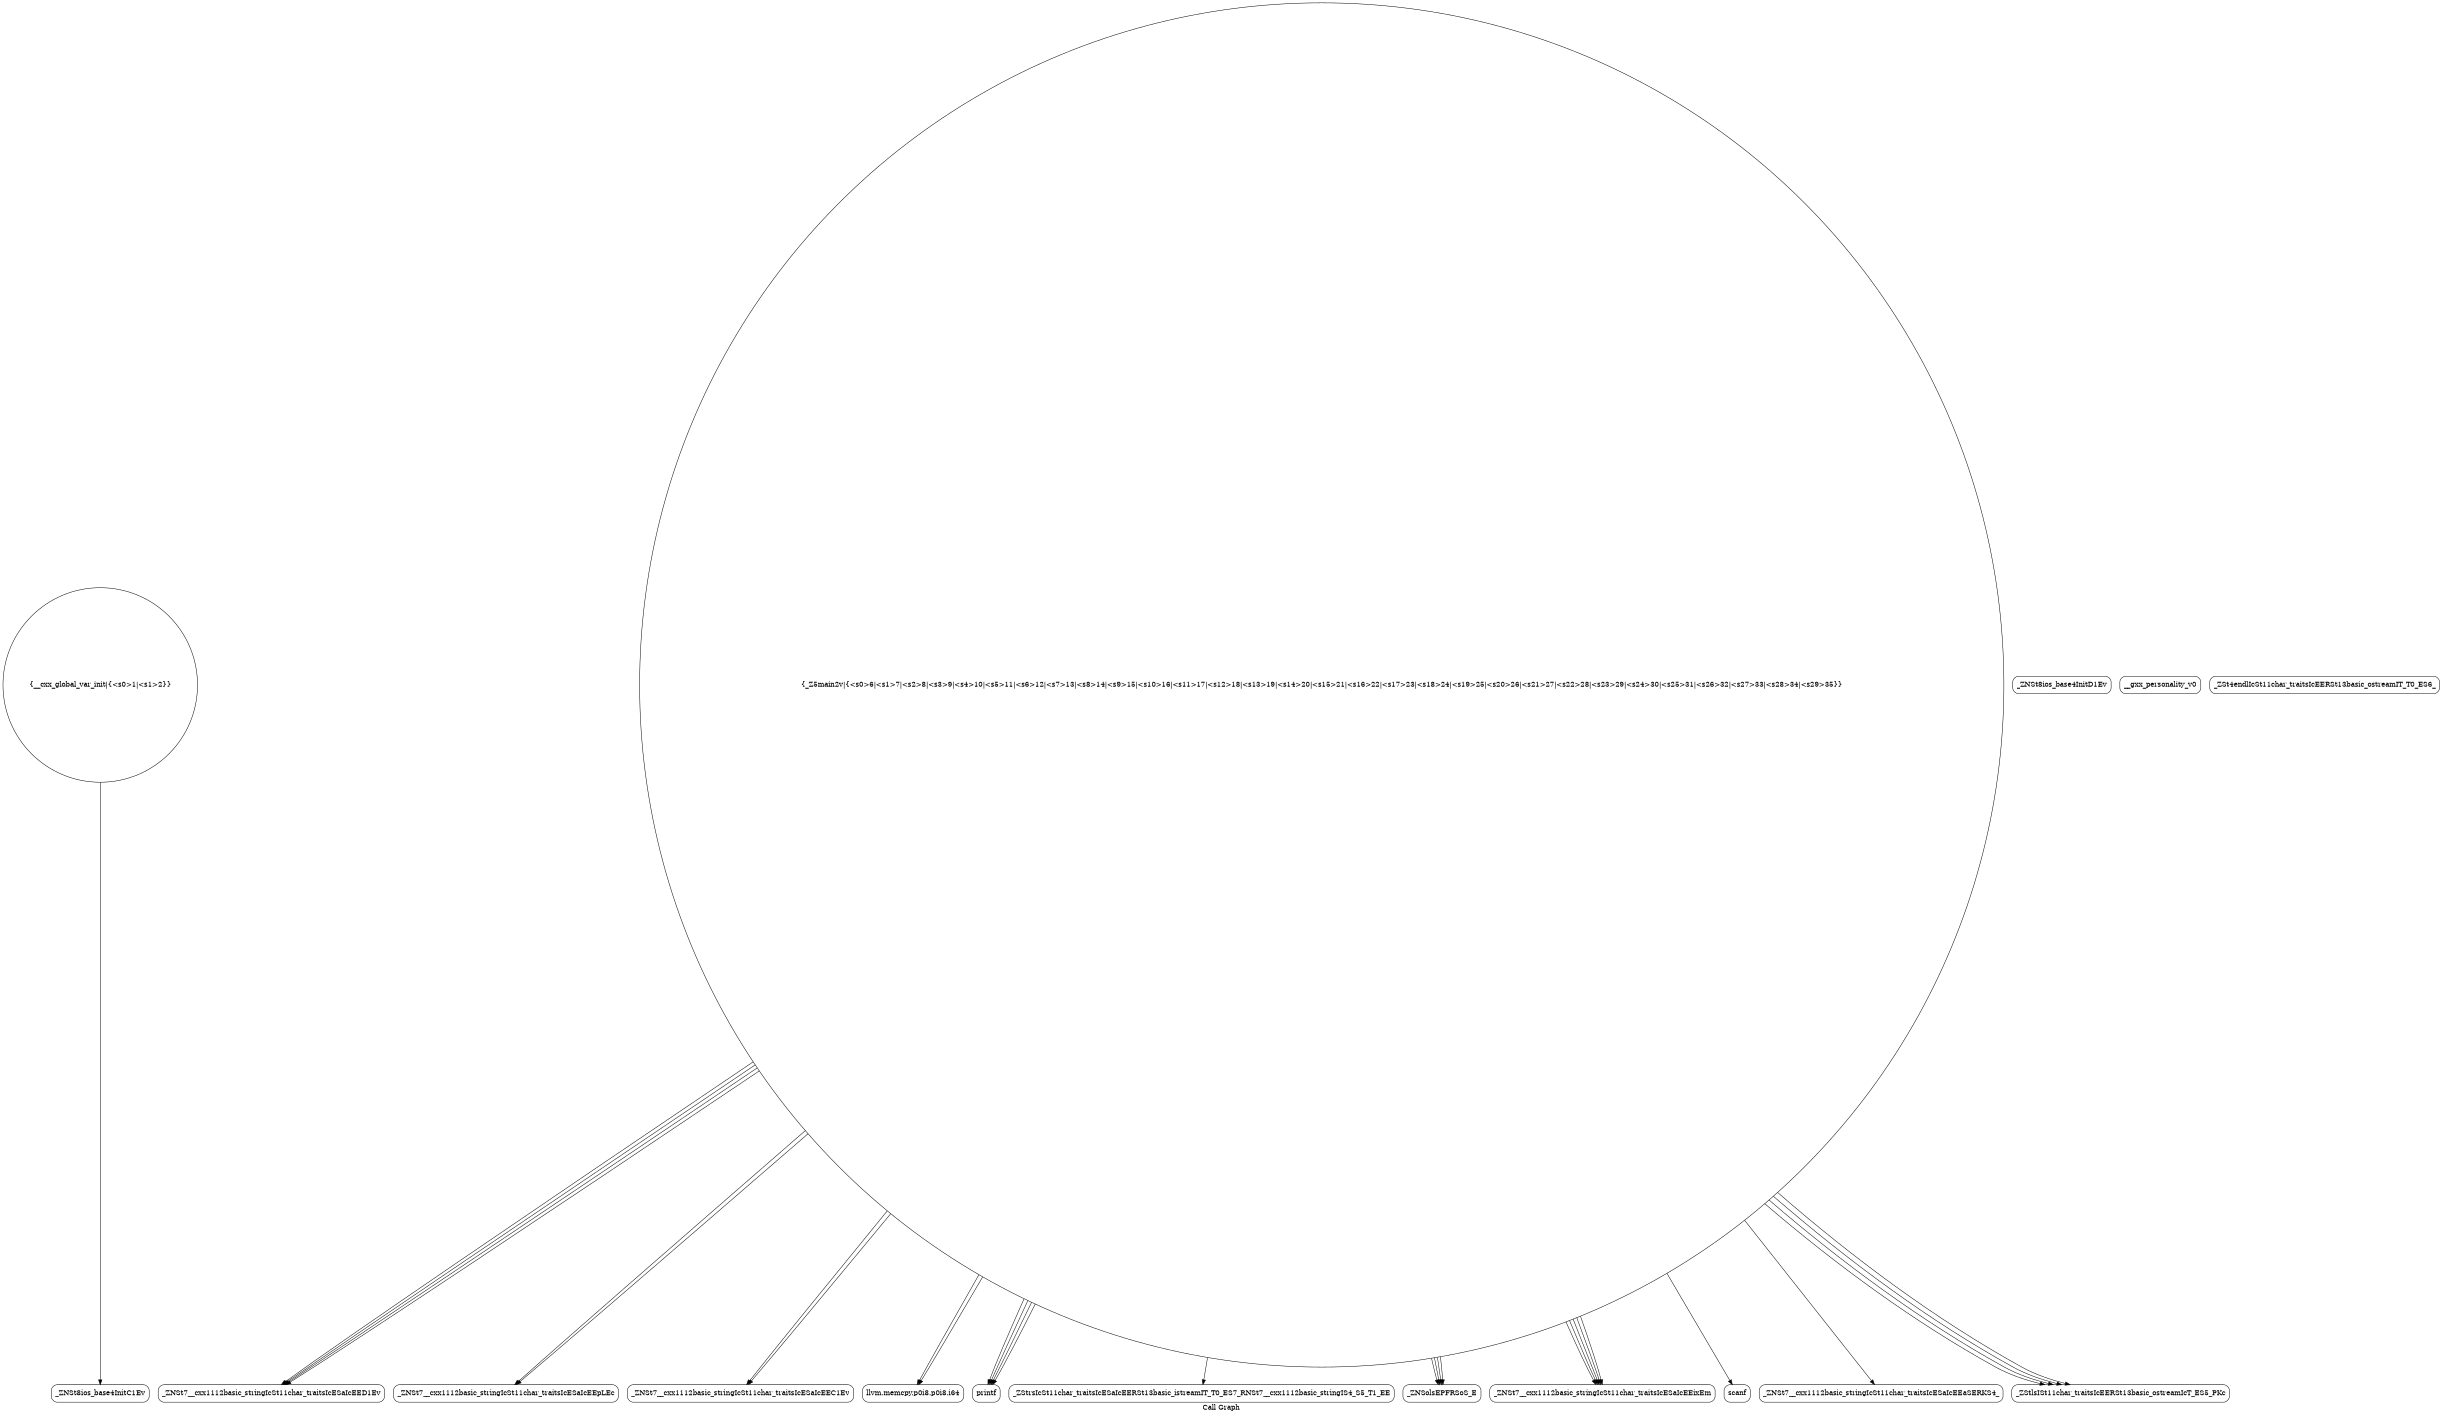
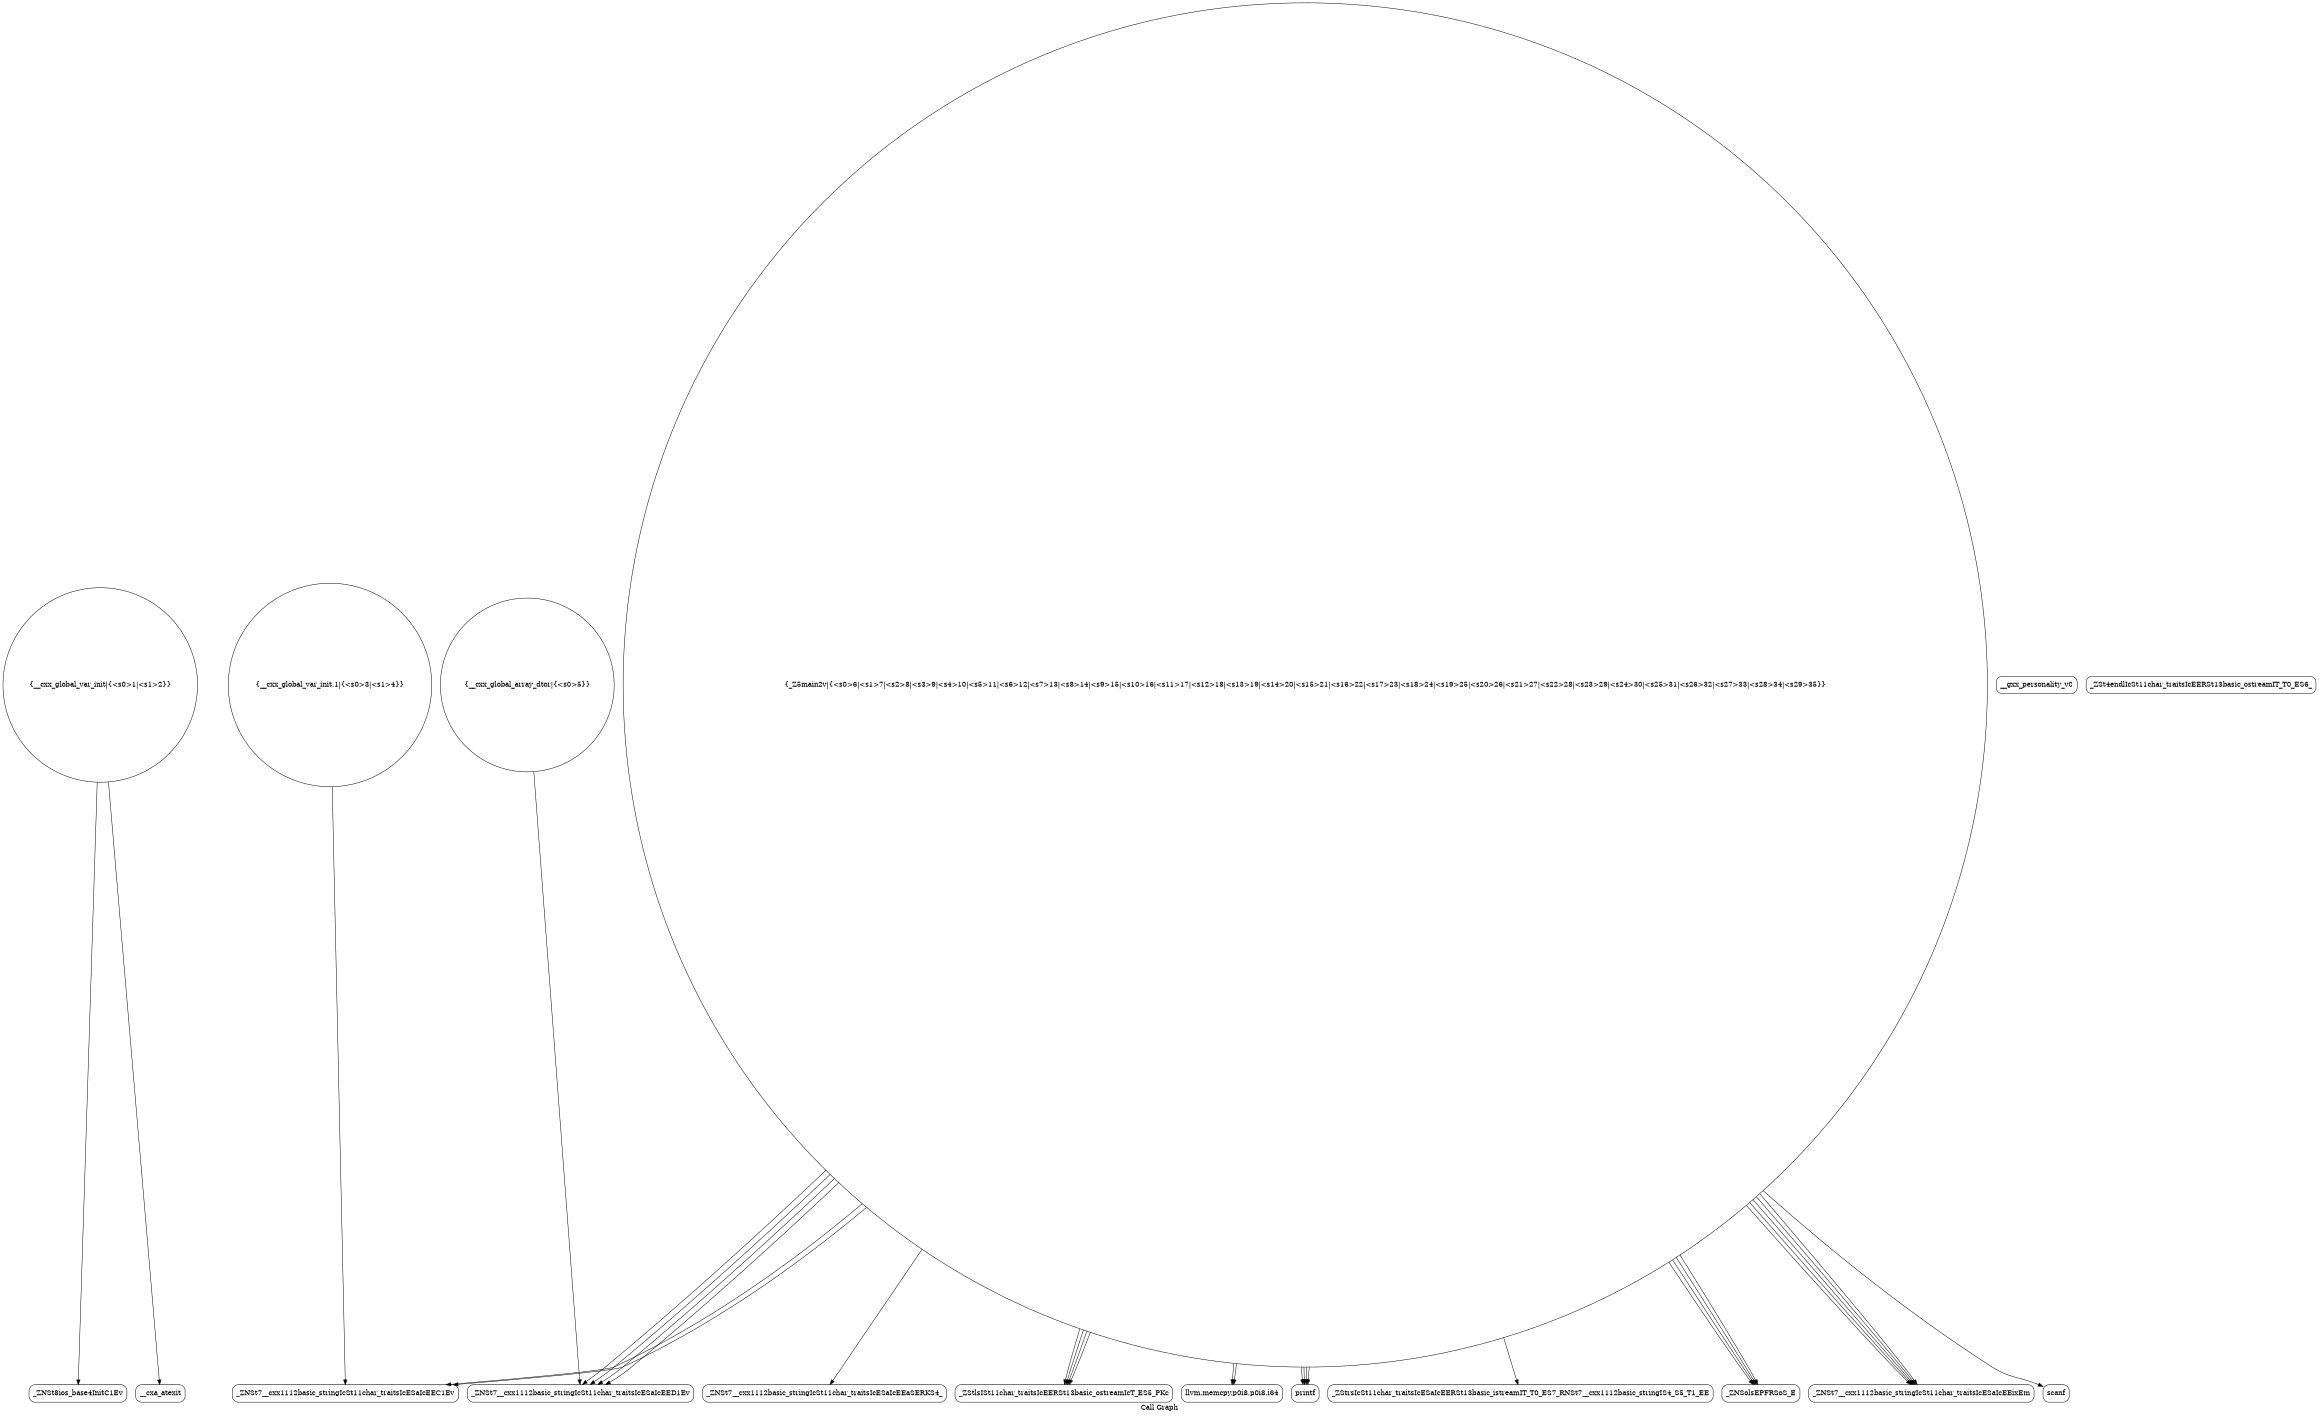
node "{__cxx_global_var_init.1|{<s0>3|<s1>4}}": added
node "{__cxx_global_array_dtor|{<s0>5}}": added
node "_ZNSt8ios_base4InitD1Ev": removed
node "__cxa_atexit": added
node "_ZNSt7__cxx1112basic_stringIcSt11char_traitsIcESaIcEEpLEc": removed
